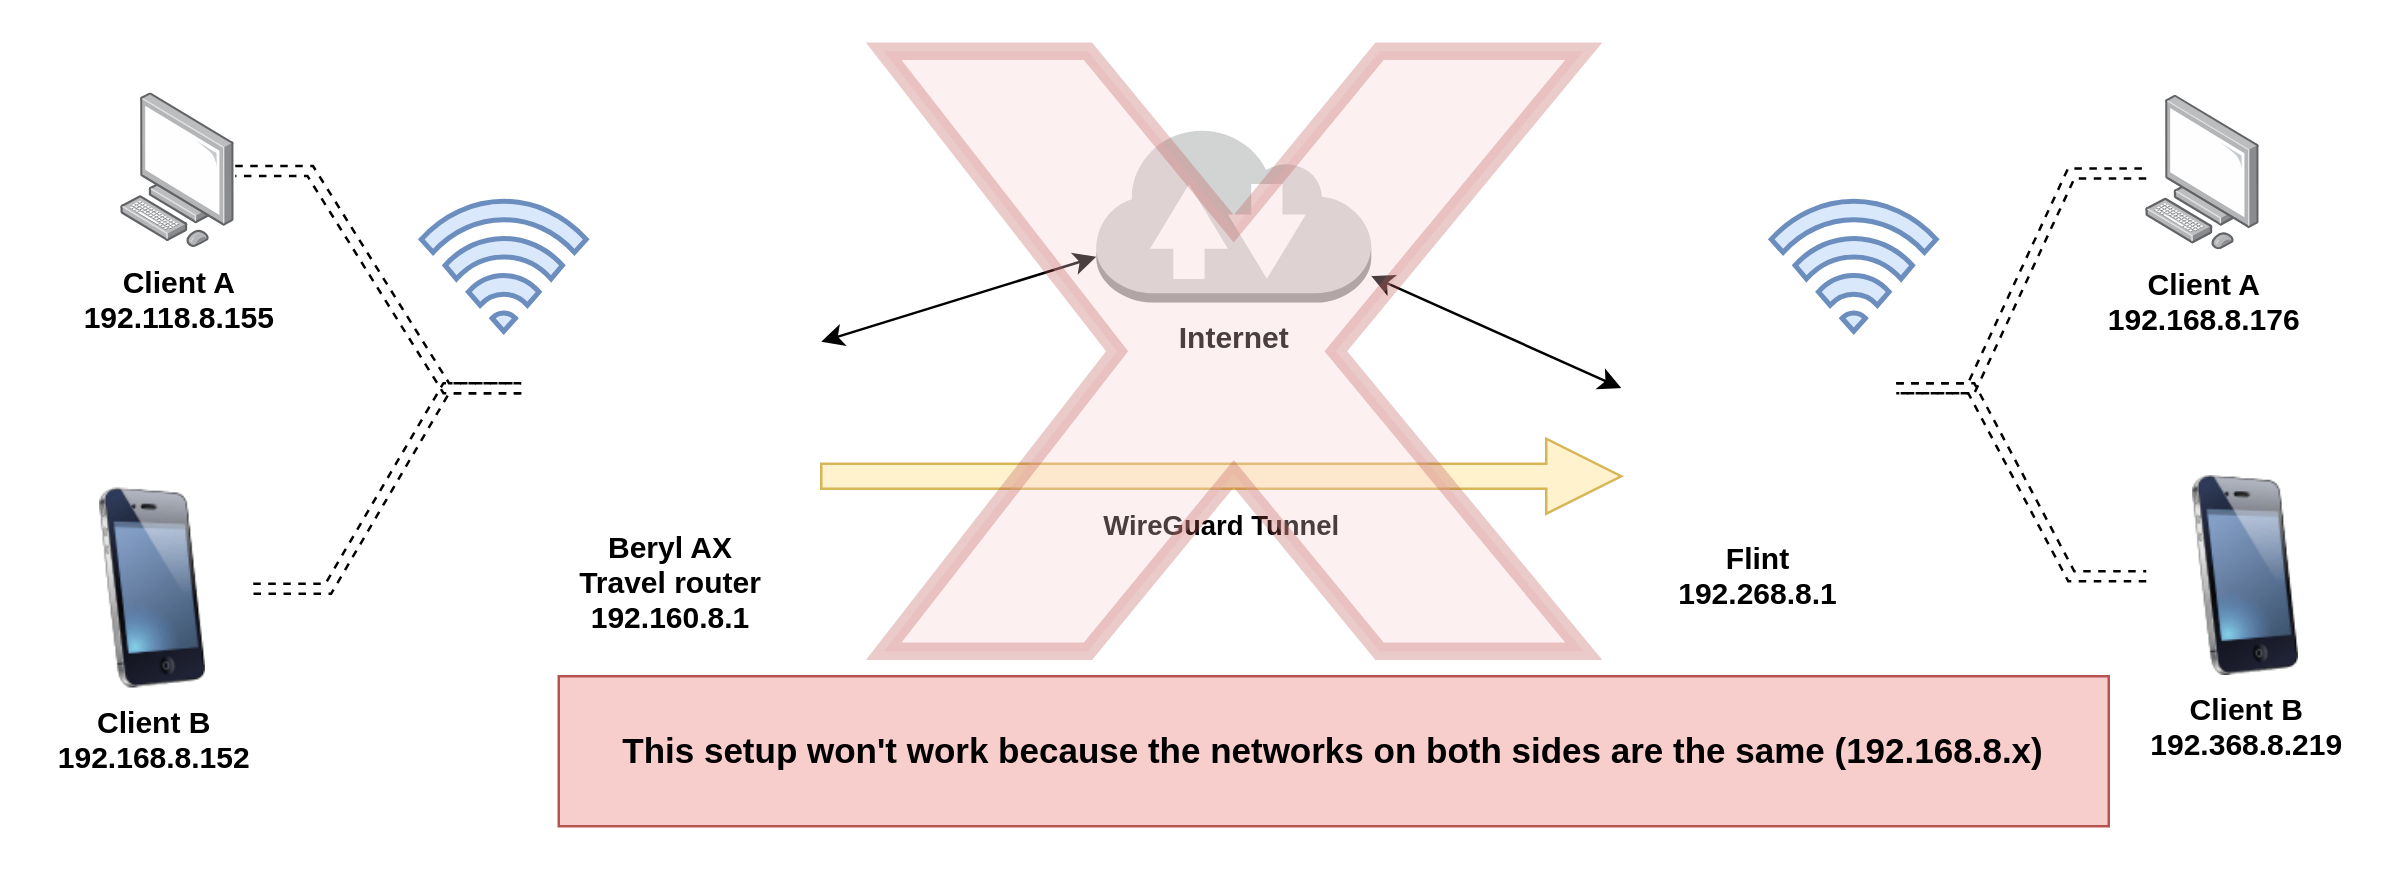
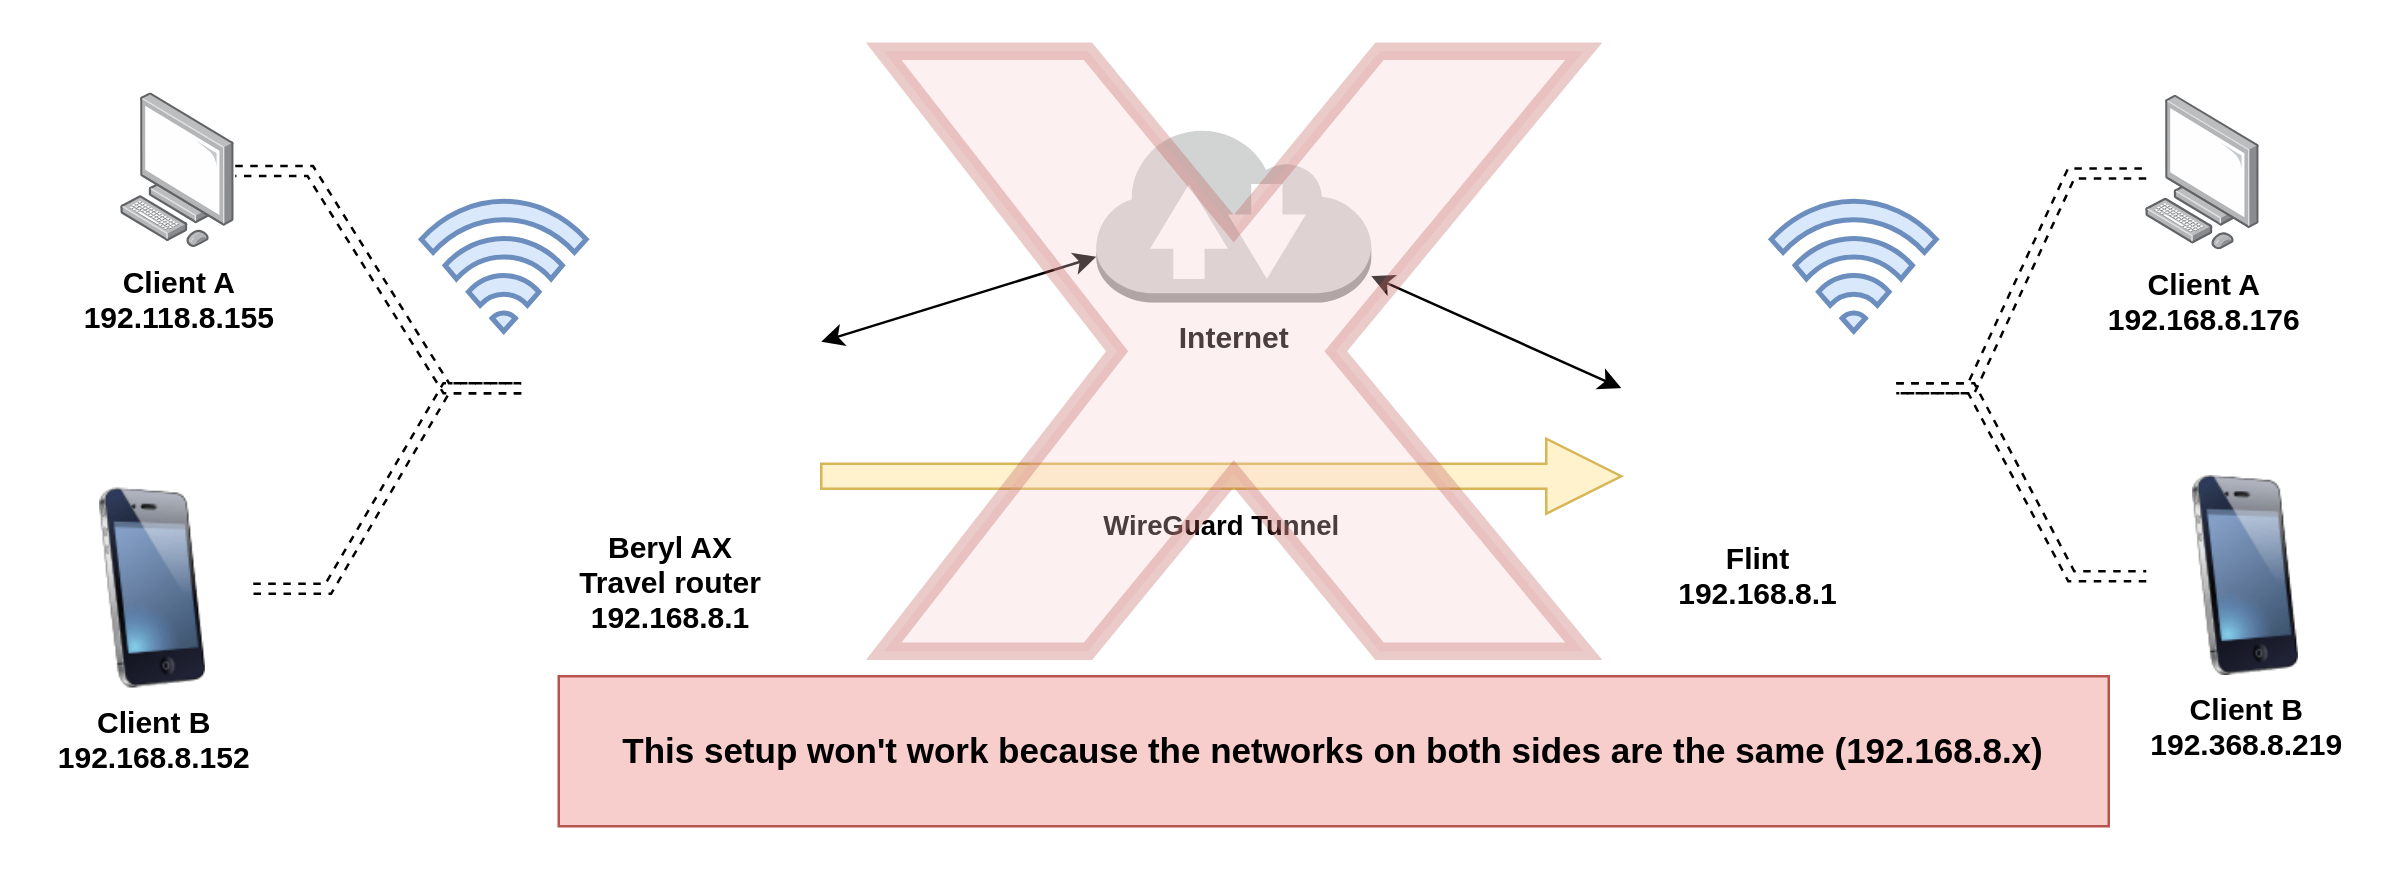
node "Beryl AX Travel router 192.160.8.1": label "Beryl AX Travel router 192.160.8.1" -> "Beryl AX Travel router 192.168.8.1"
node "Flint 192.268.8.1": label "Flint 192.268.8.1" -> "Flint 192.168.8.1"
